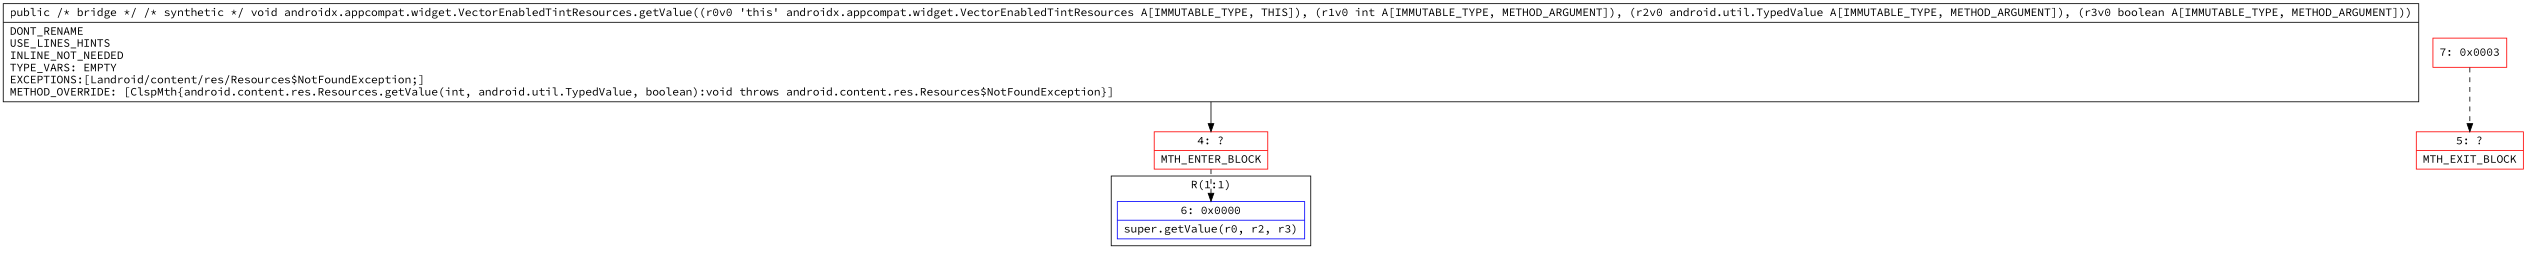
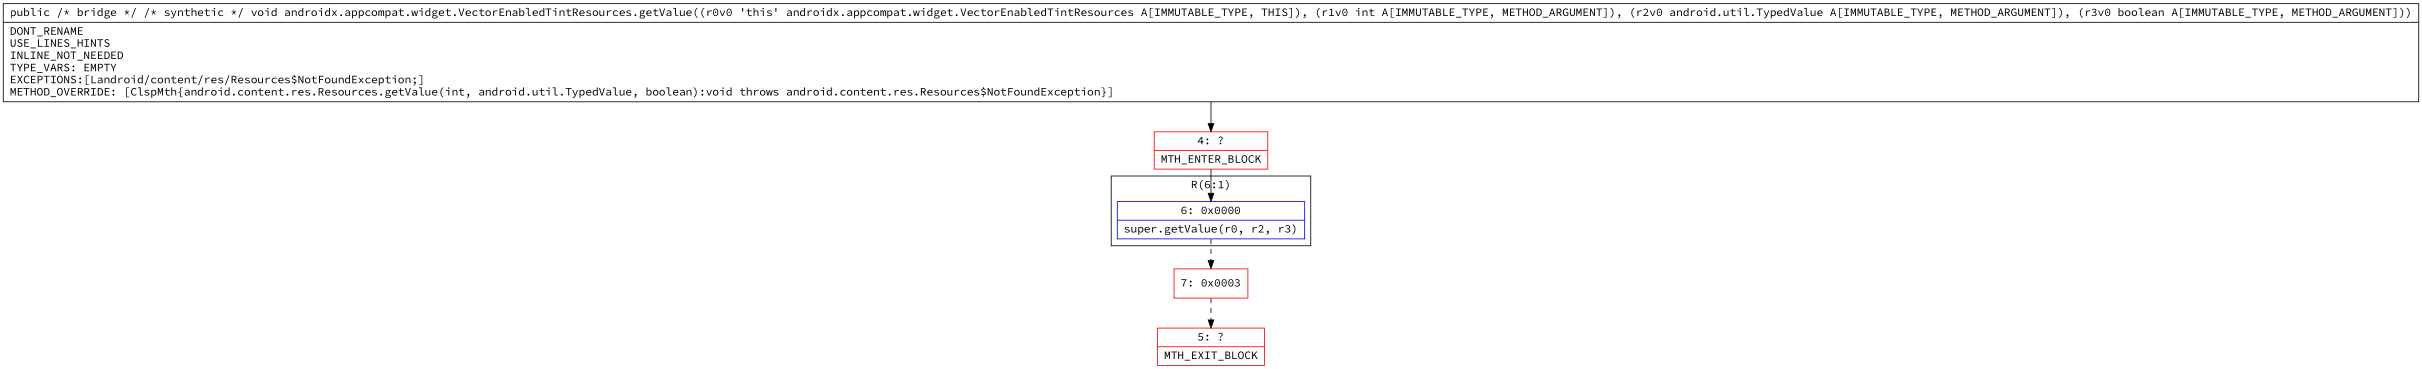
edge "4: ?" -> "6: 0x0000": style dashed -> solid
cluster "R(1:1)": label "R(1:1)" -> "R(6:1)"
edge "6: 0x0000" -> "7: 0x0003": added
